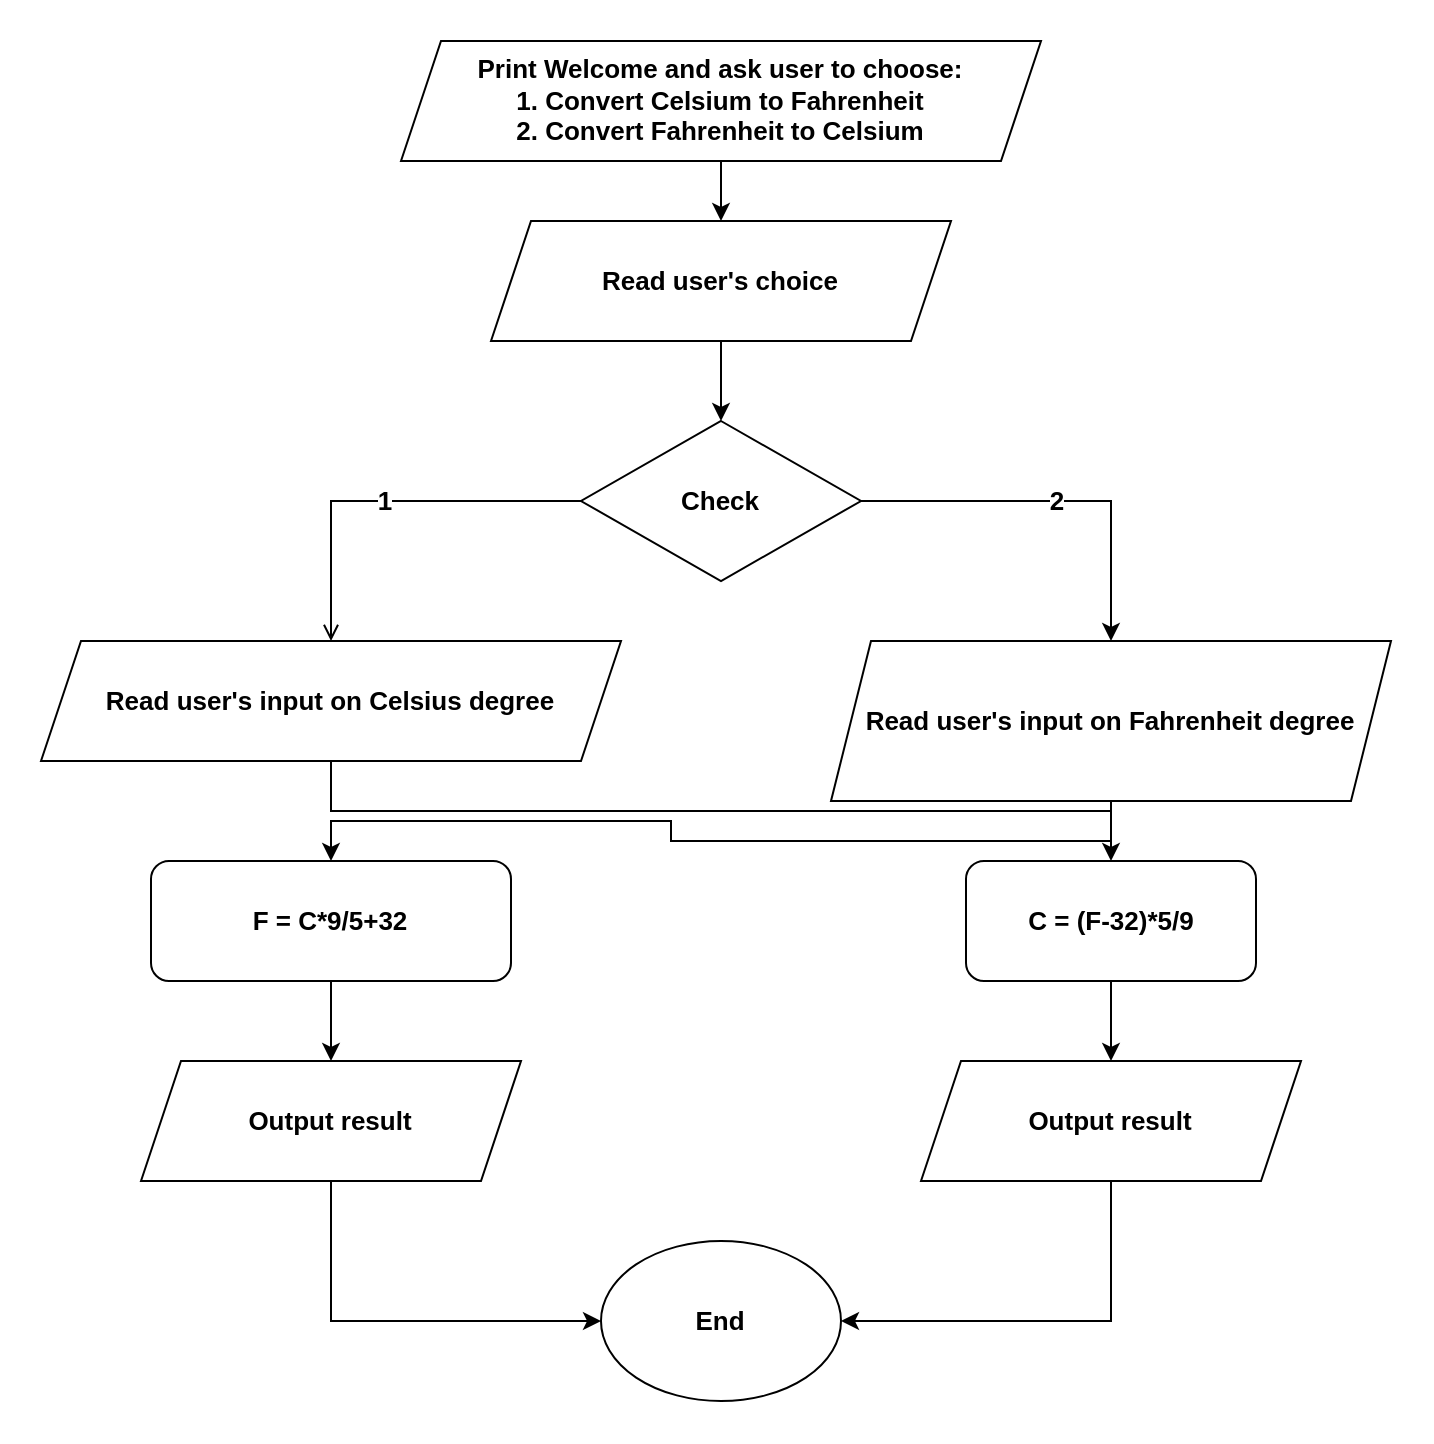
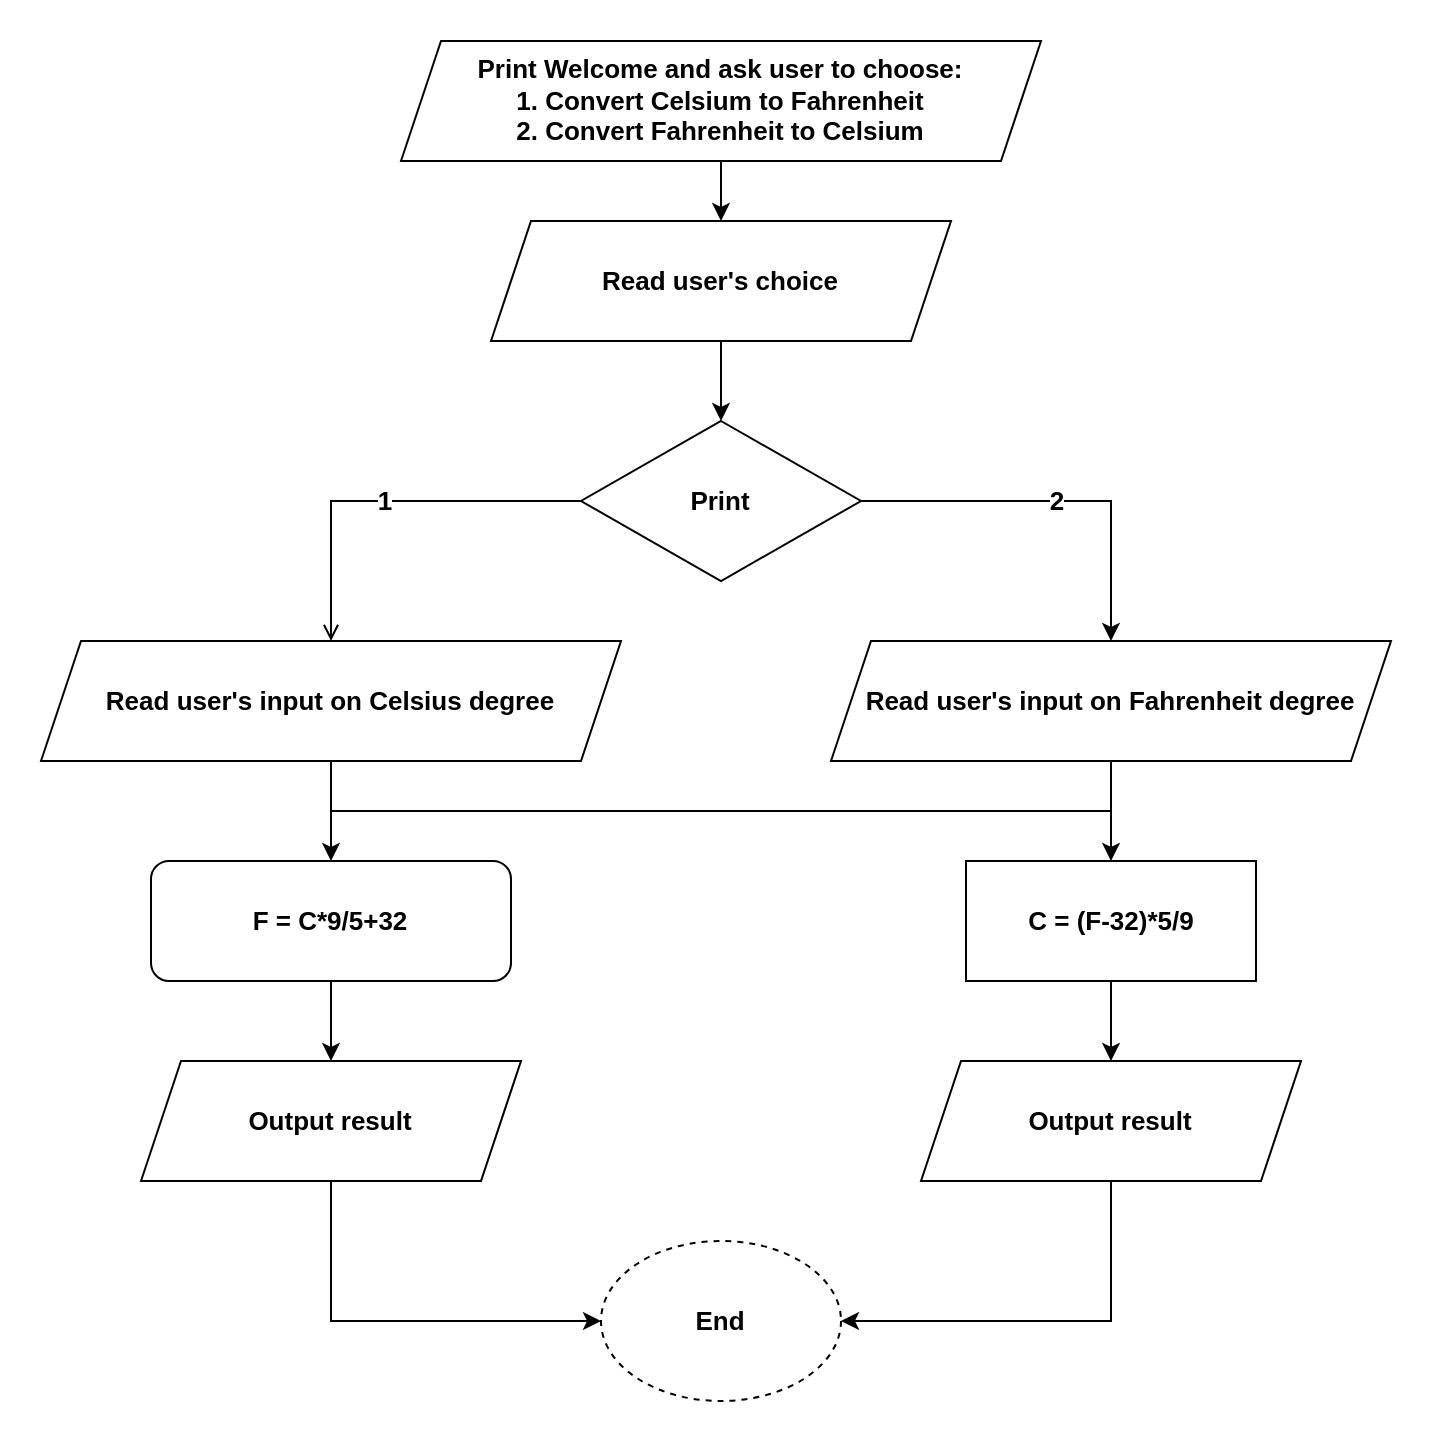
node "Check": label "Check" -> "Print"
node "Read user's input on Fahrenheit degree": size 560x160 -> 560x120
node "C = (F-32)*5/9": shape rounded rectangle -> rectangle
node "End": style solid -> dashed
